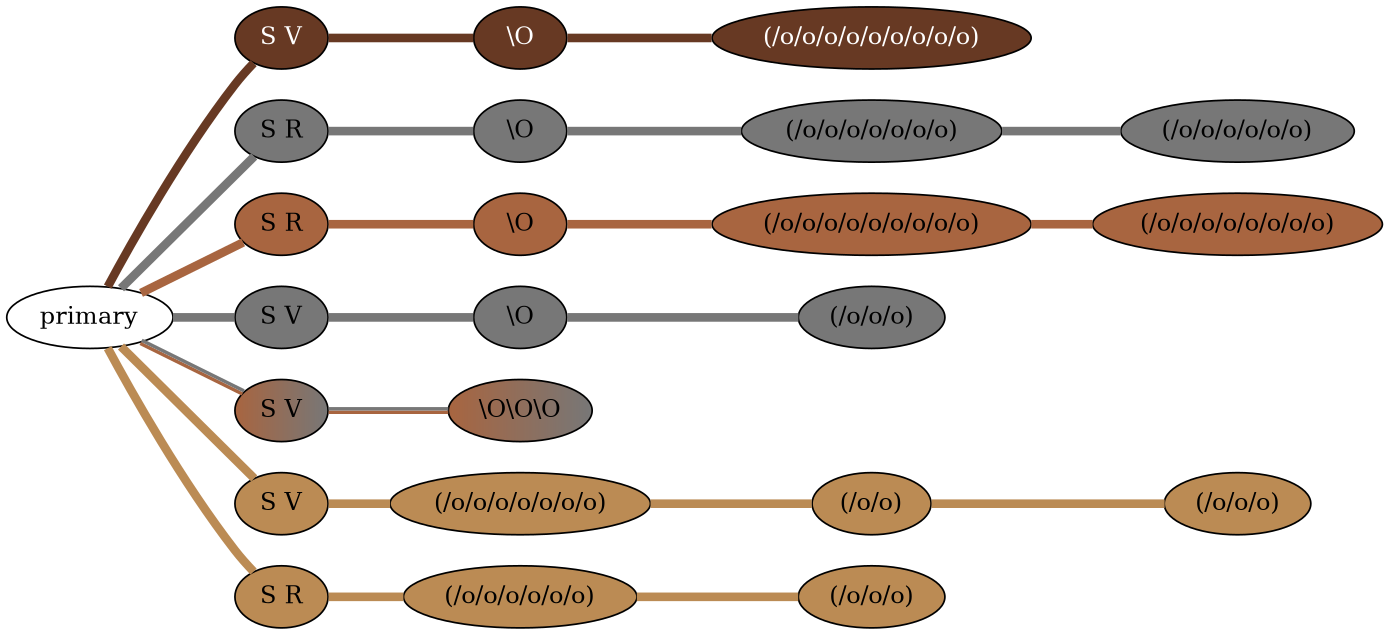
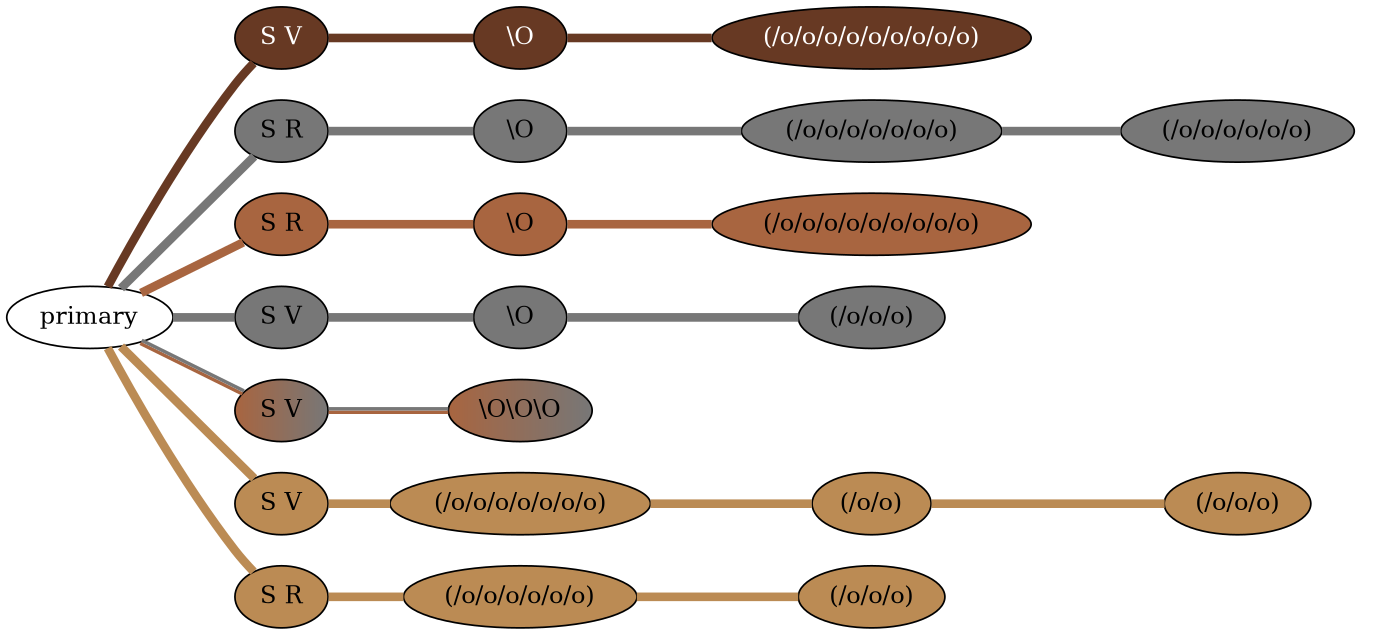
node "(/o/o/o/o/o/o/o/o)": removed
